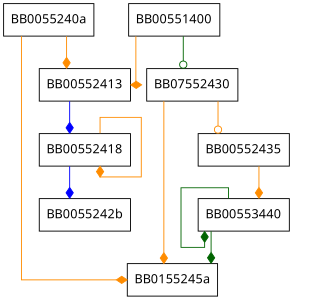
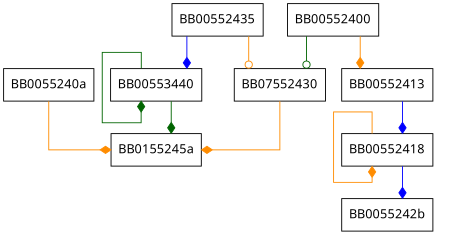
node "BB00551400": label "BB00551400" -> "BB00552400"
edge "BB0055240a" -> "BB00552413": removed
edge "BB07552430" -> "BB00552435": reversed
edge "BB00552435" -> "BB00553440": color darkorange -> blue
